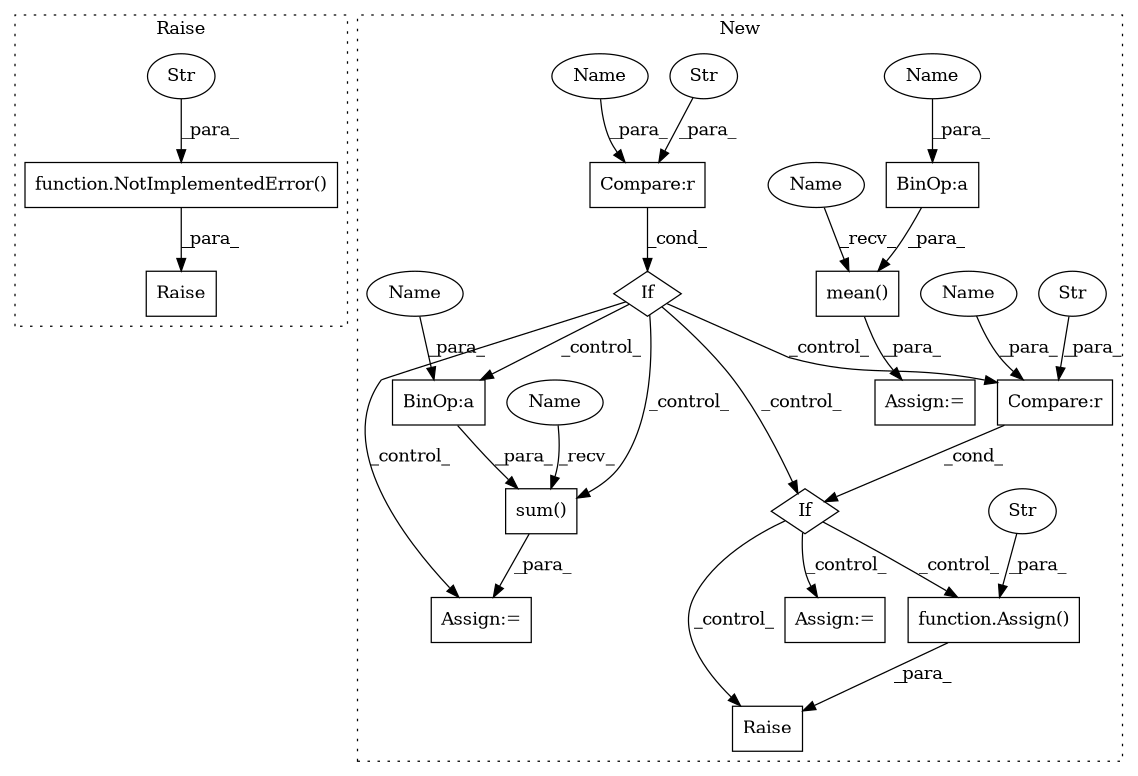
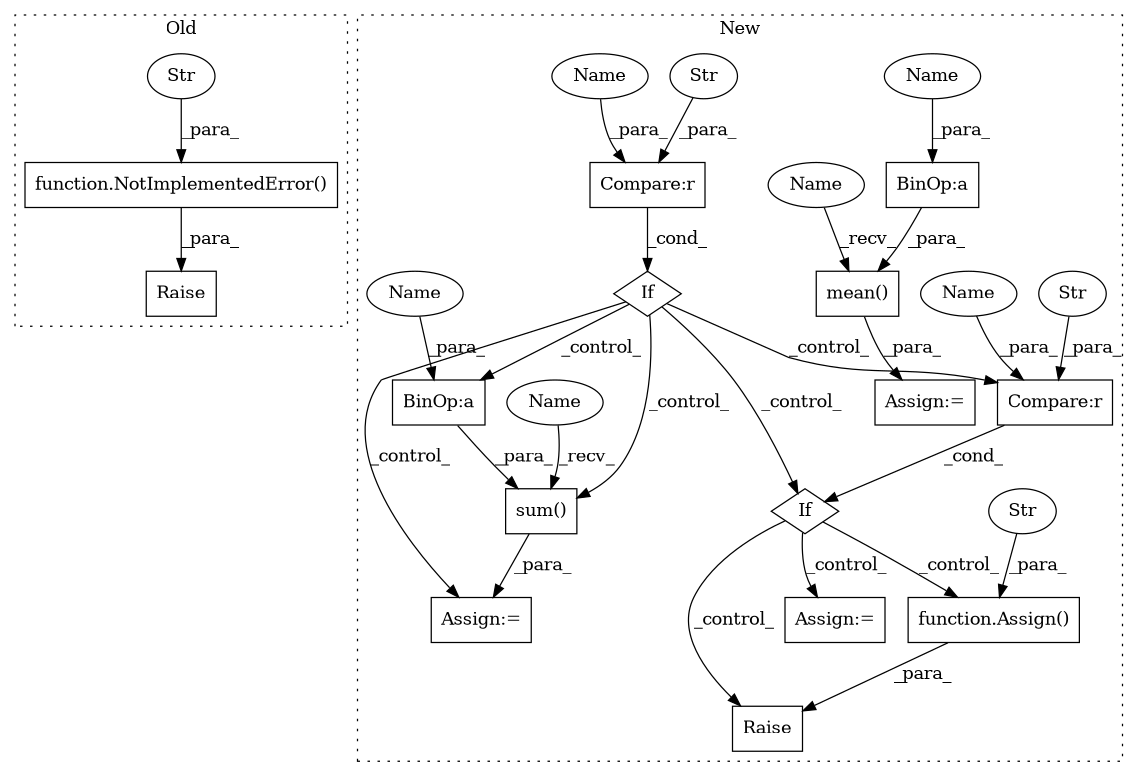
cluster "Raise": label "Raise" -> "Old"
